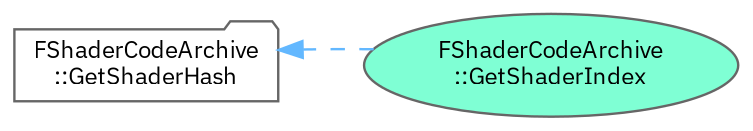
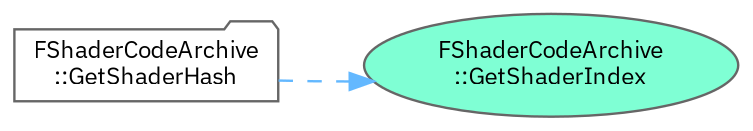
edge "FShaderCodeArchive ::GetShaderIndex" -> "FShaderCodeArchive ::GetShaderHash": reversed
